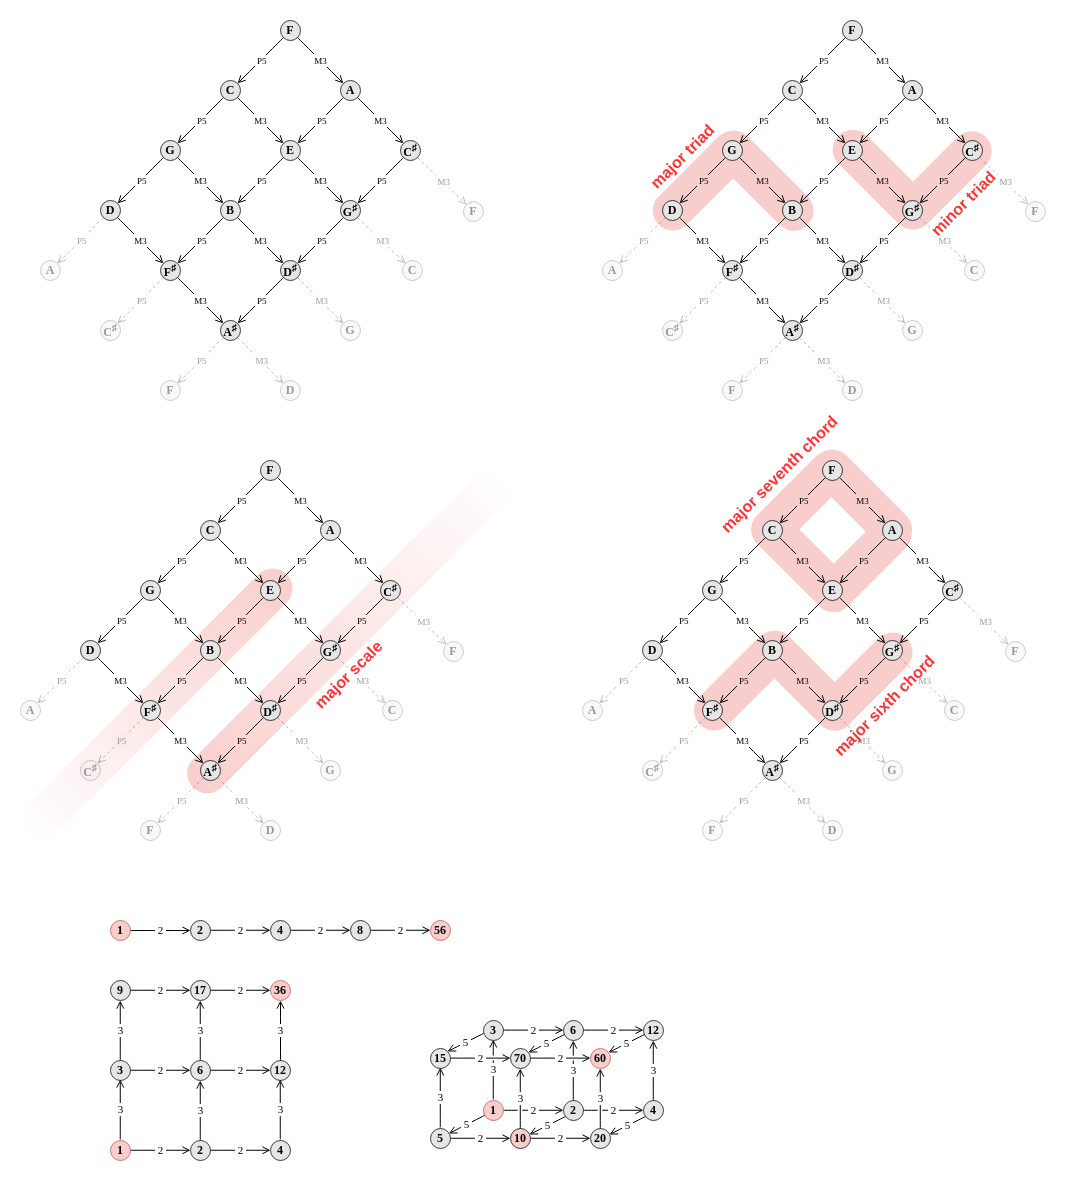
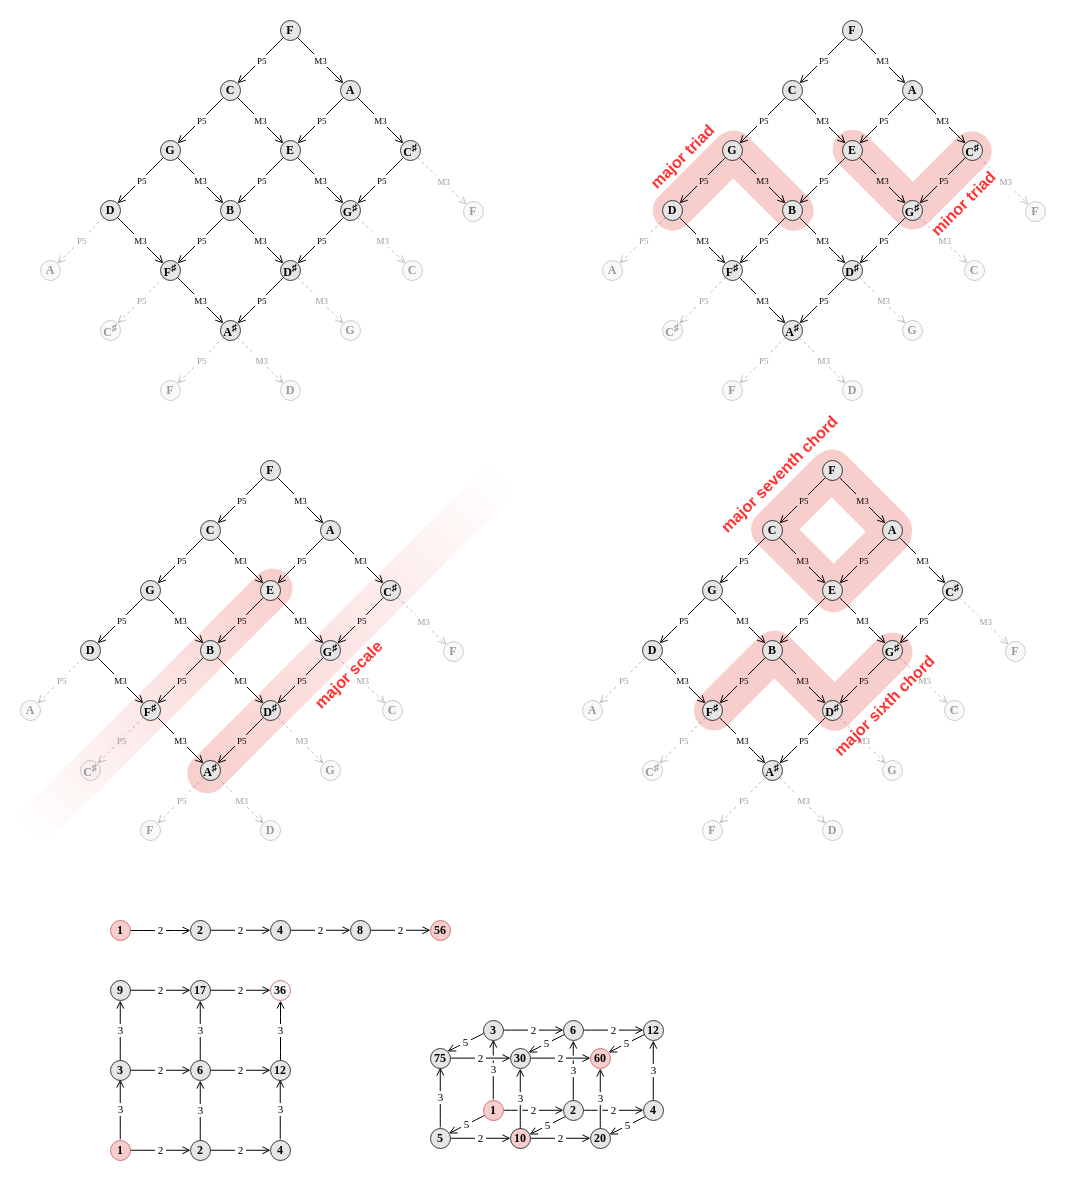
node "36": fillcolor #f8cecc -> #f5f5f5
node "15": label "15" -> "75"
node "70": label "70" -> "30"
